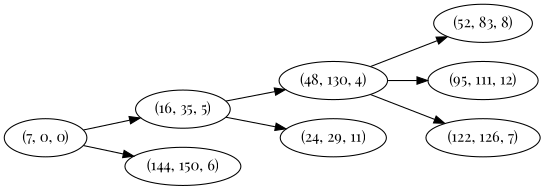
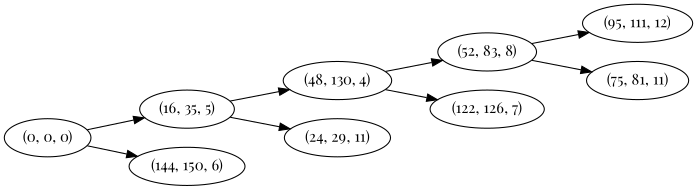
edge "(48, 130, 4)" -> "(95, 111, 12)": now "(52, 83, 8)" -> "(95, 111, 12)"
node "(75, 81, 11)": added
node "(7, 0, 0)": label "(7, 0, 0)" -> "(0, 0, 0)"
